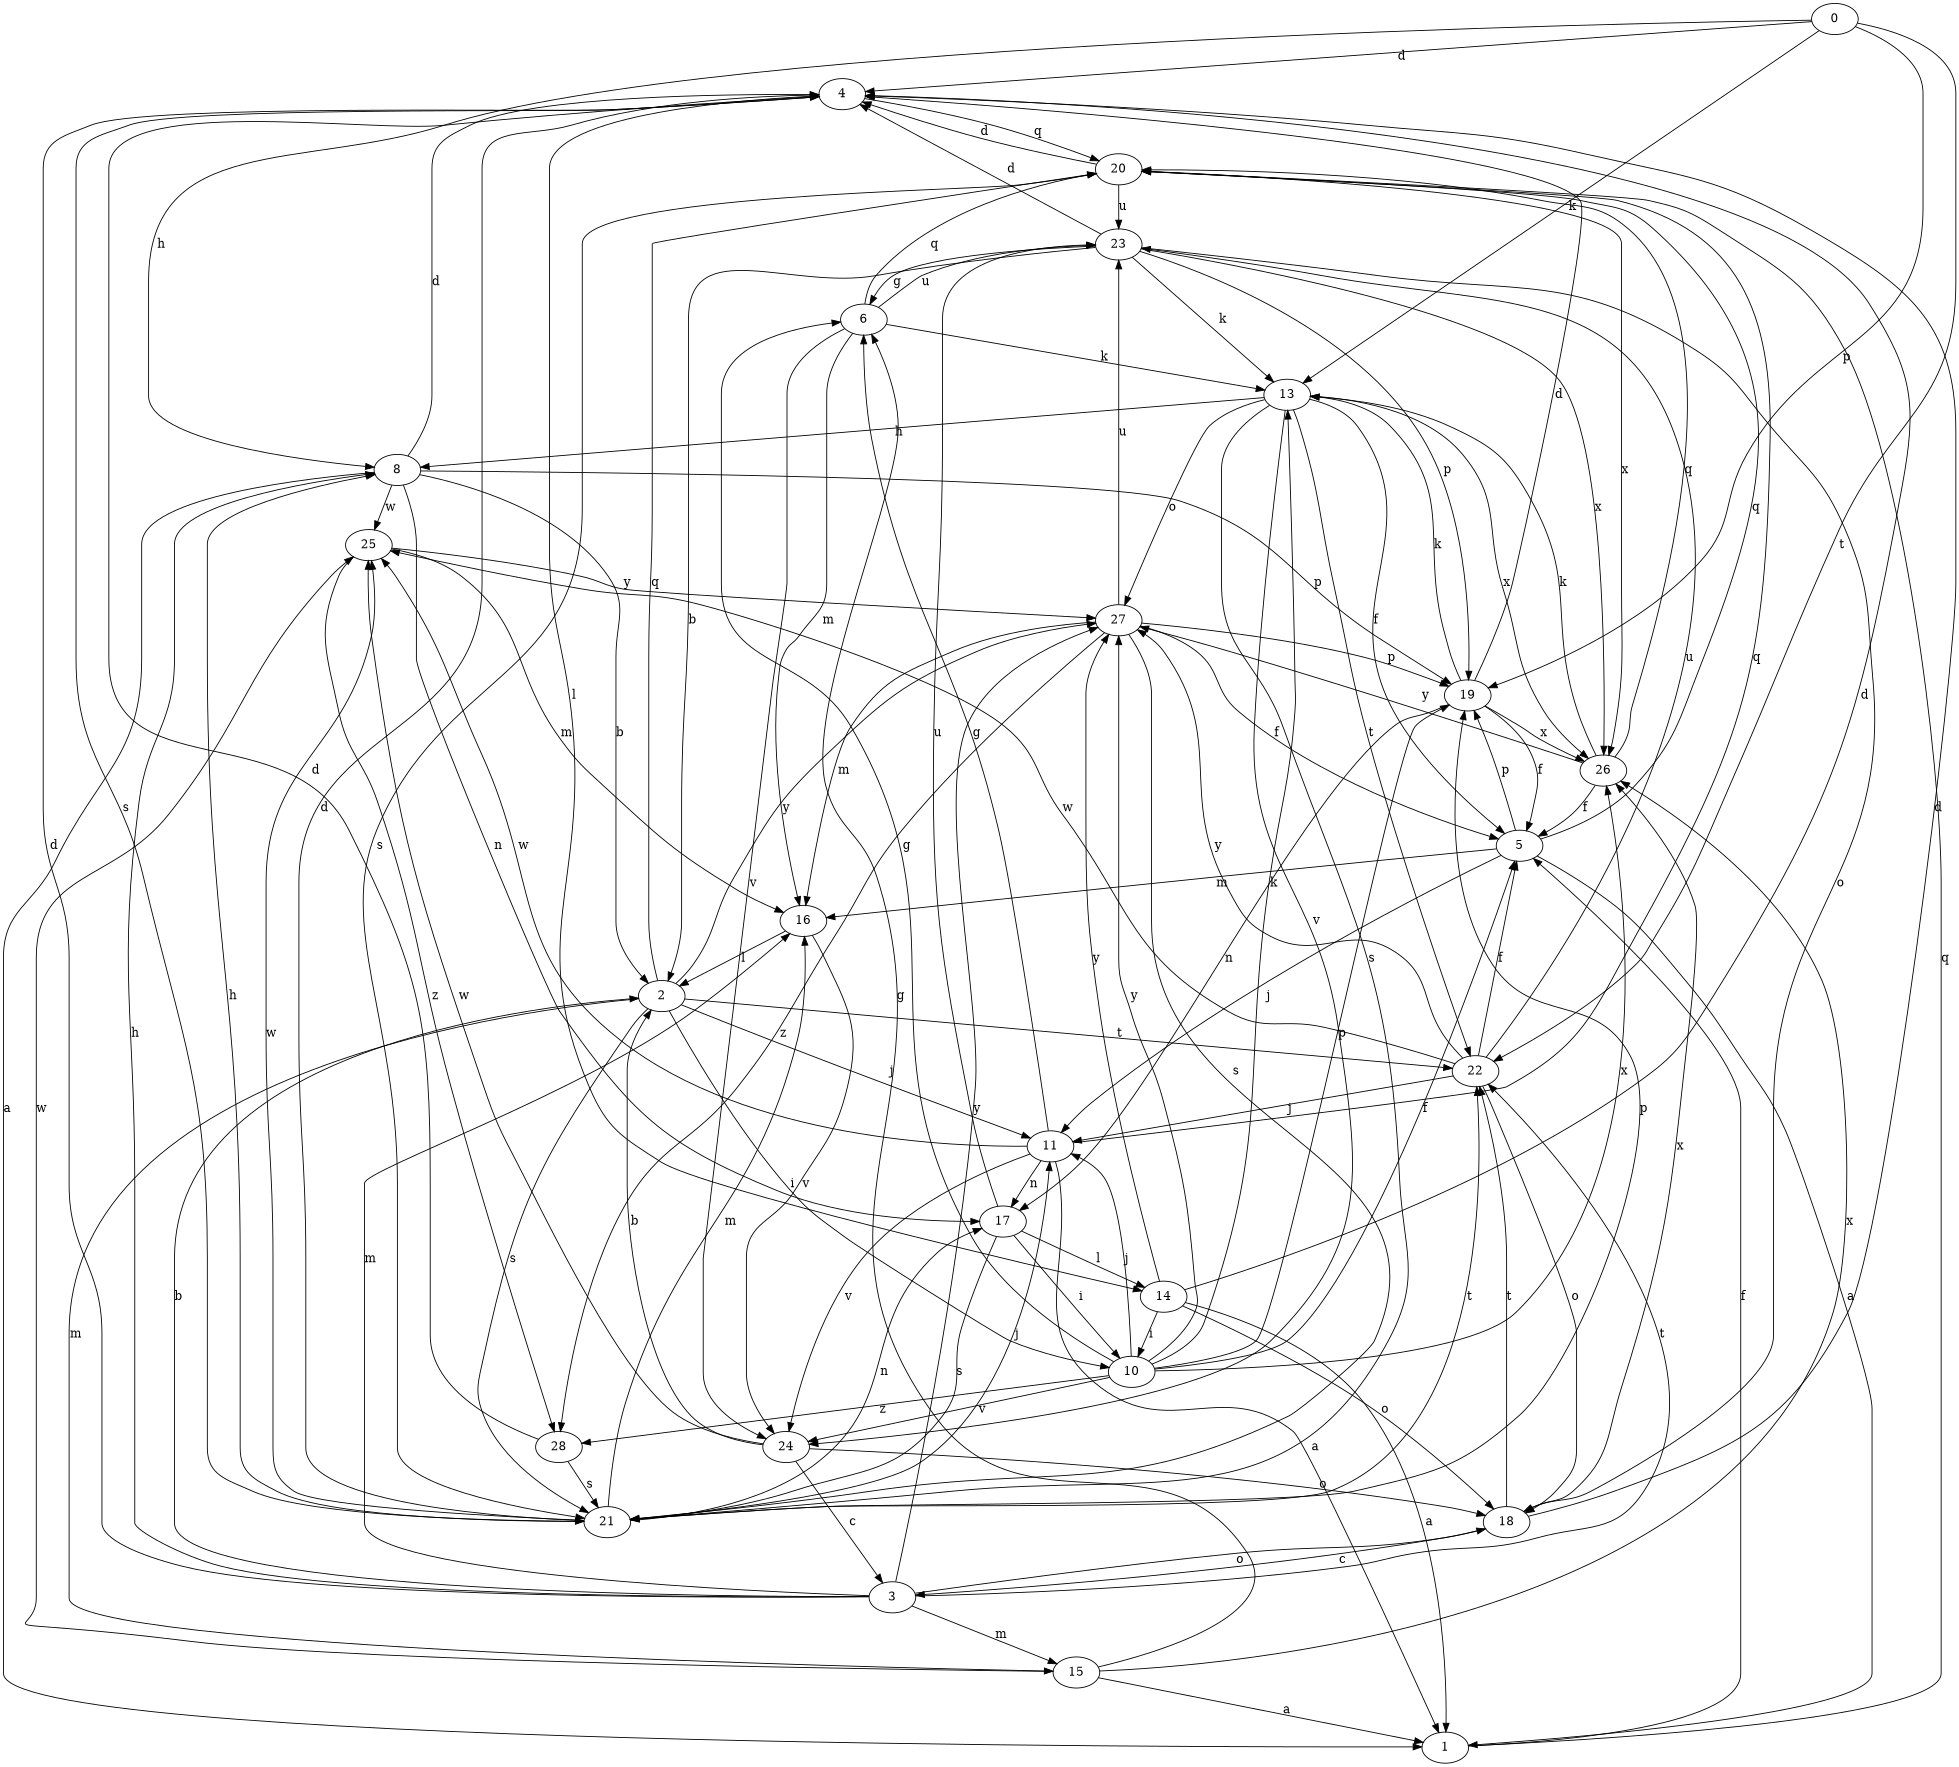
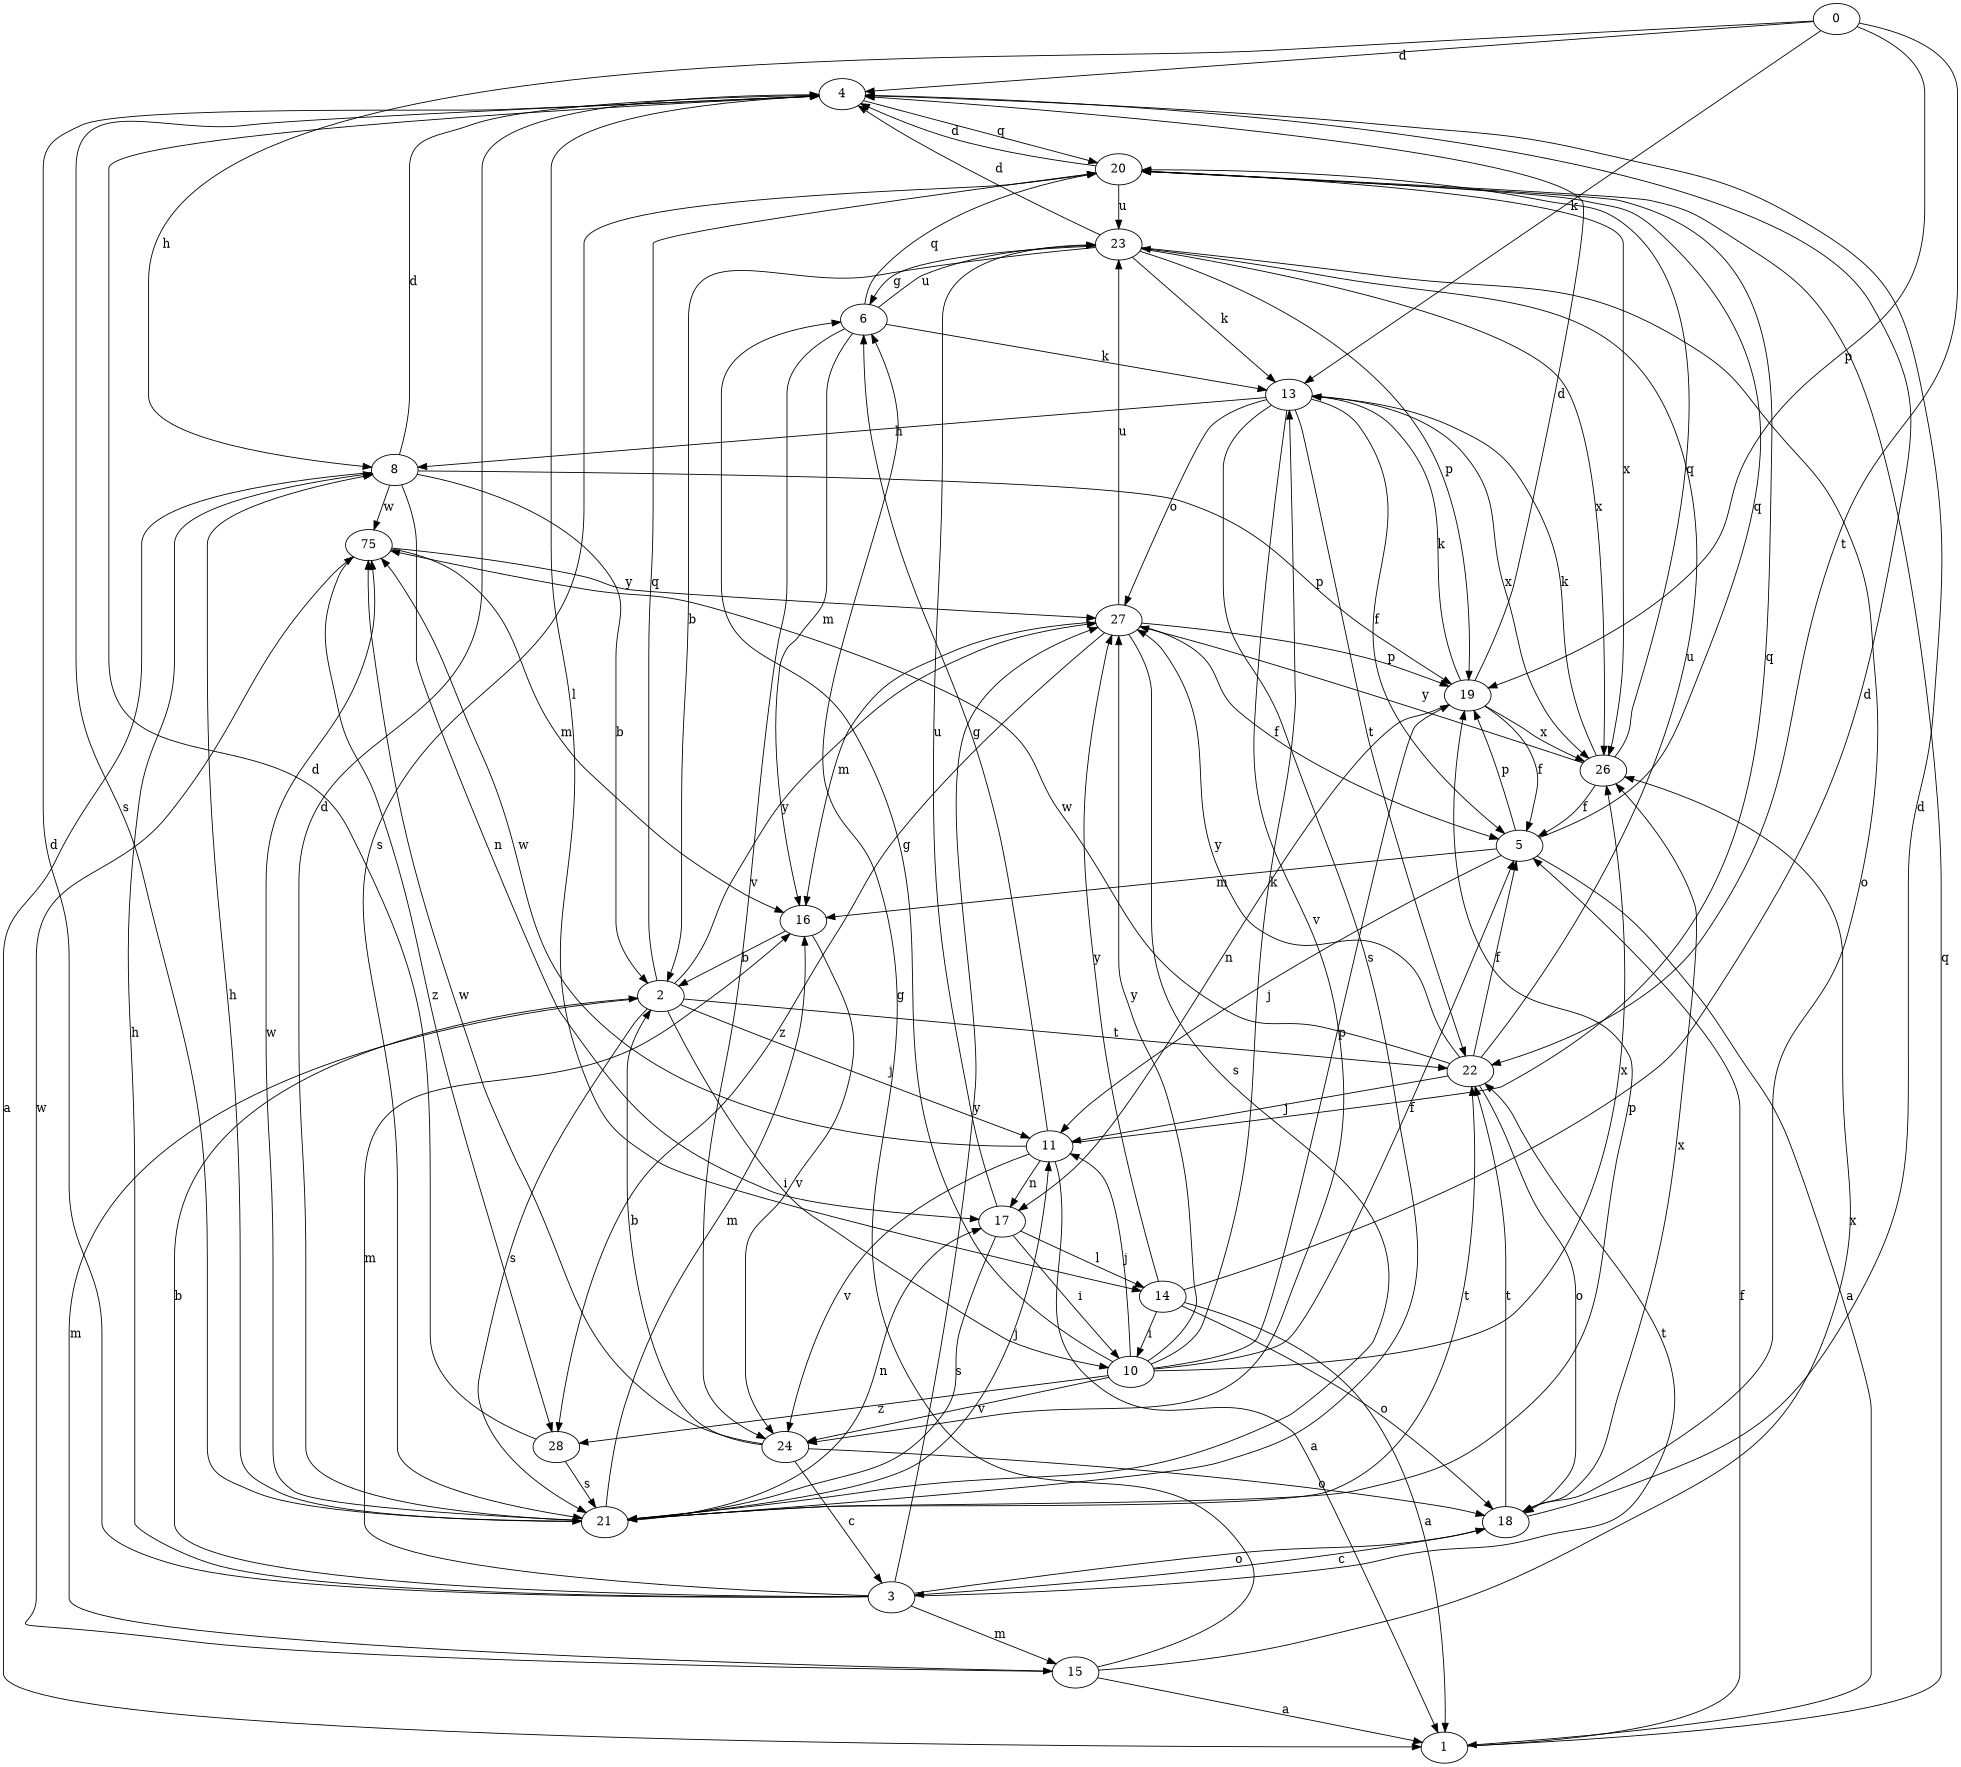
node "25": label "25" -> "75"
edge "16" -> "2": label "l" -> "b"
